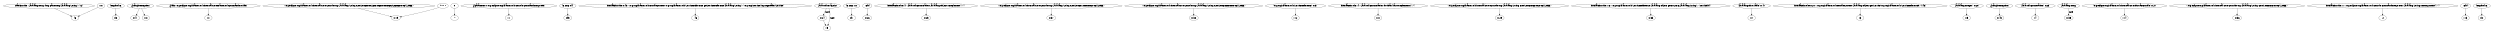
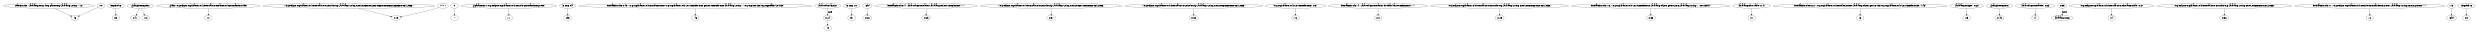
edge "java.lang.Long" -> "$r35": reversed
edge "r6[i7]" -> "r13": reversed
edge "java.util.ArrayList" -> "r5": removed, label "type"
